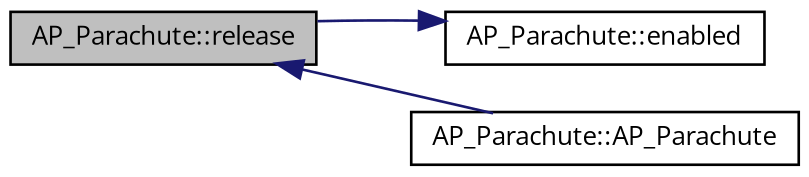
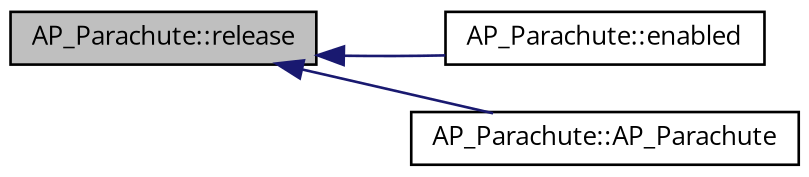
edge "AP_Parachute::release" -> "AP_Parachute::enabled": reversed
